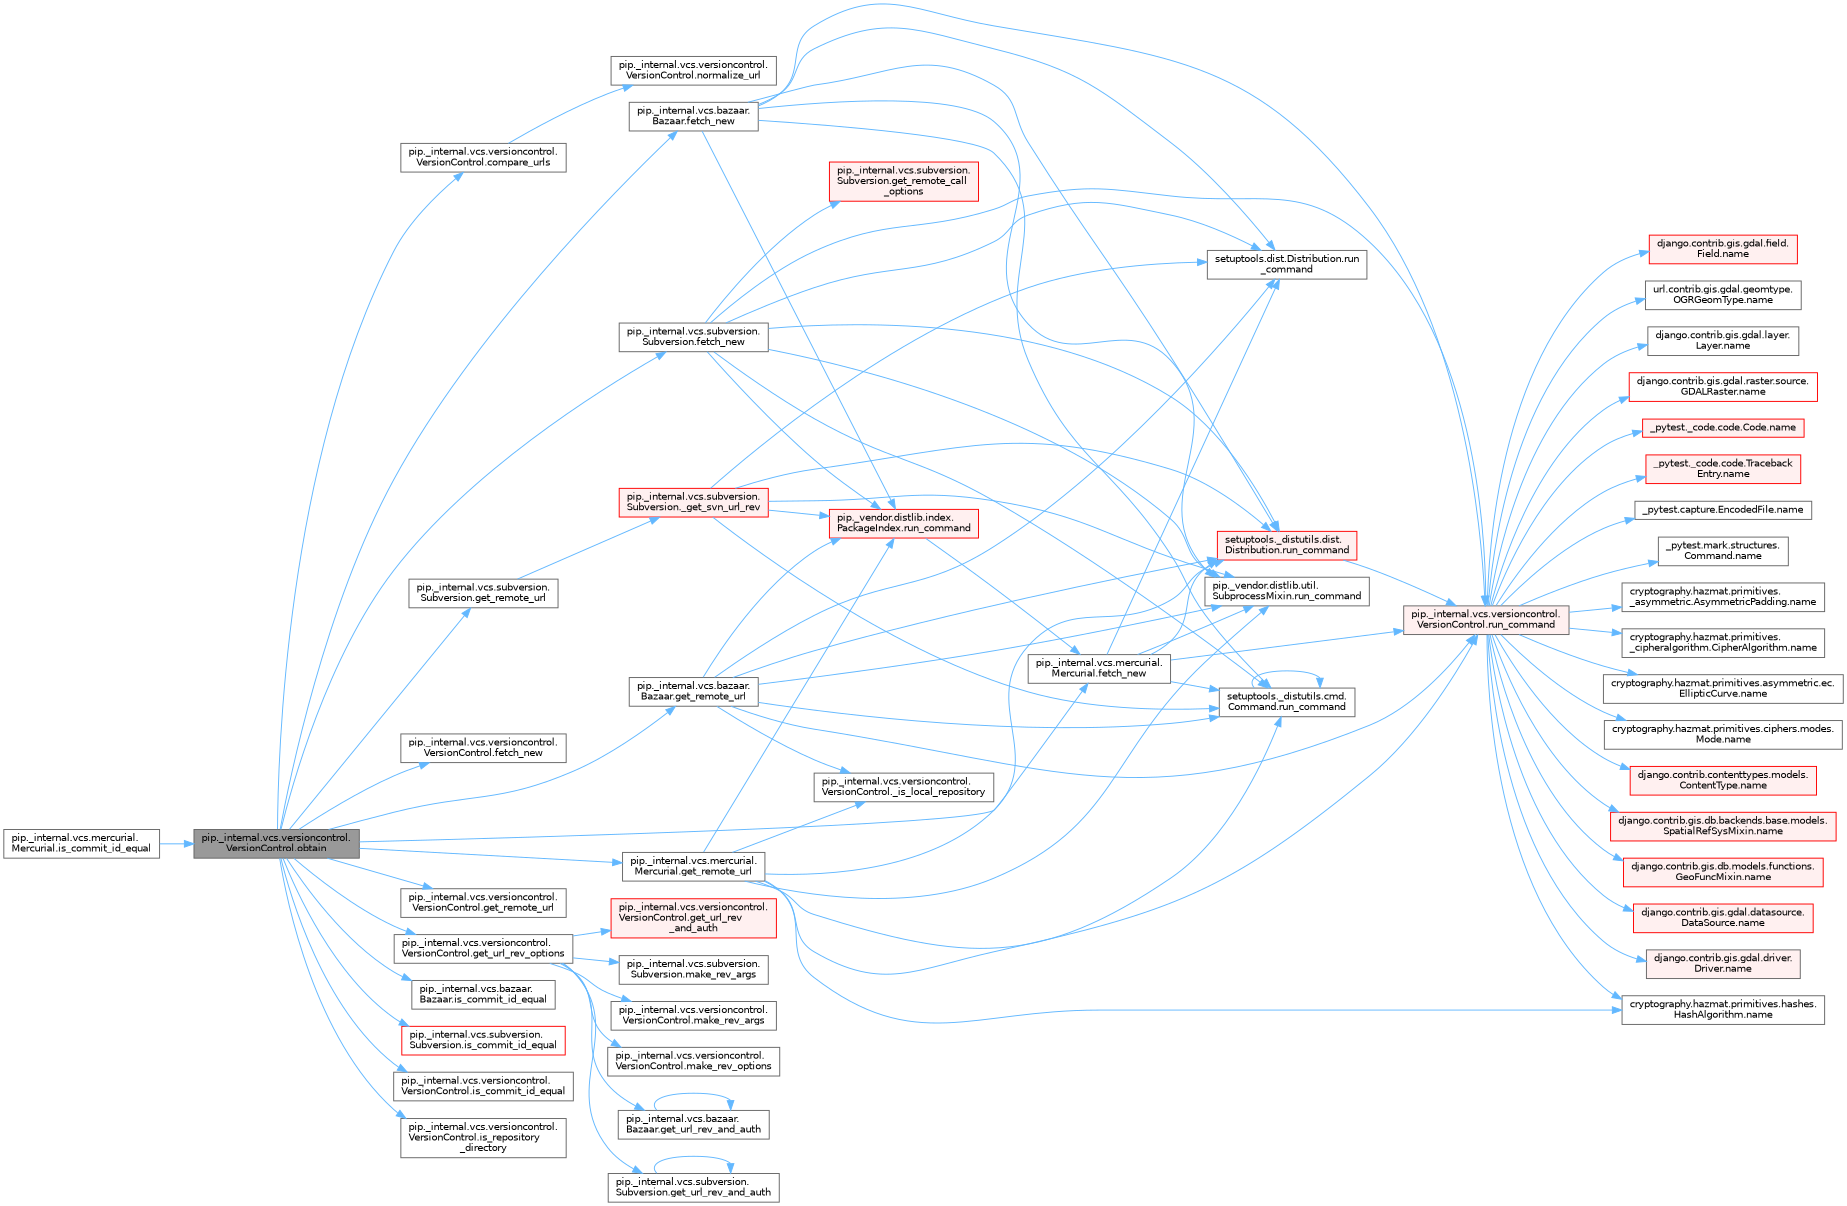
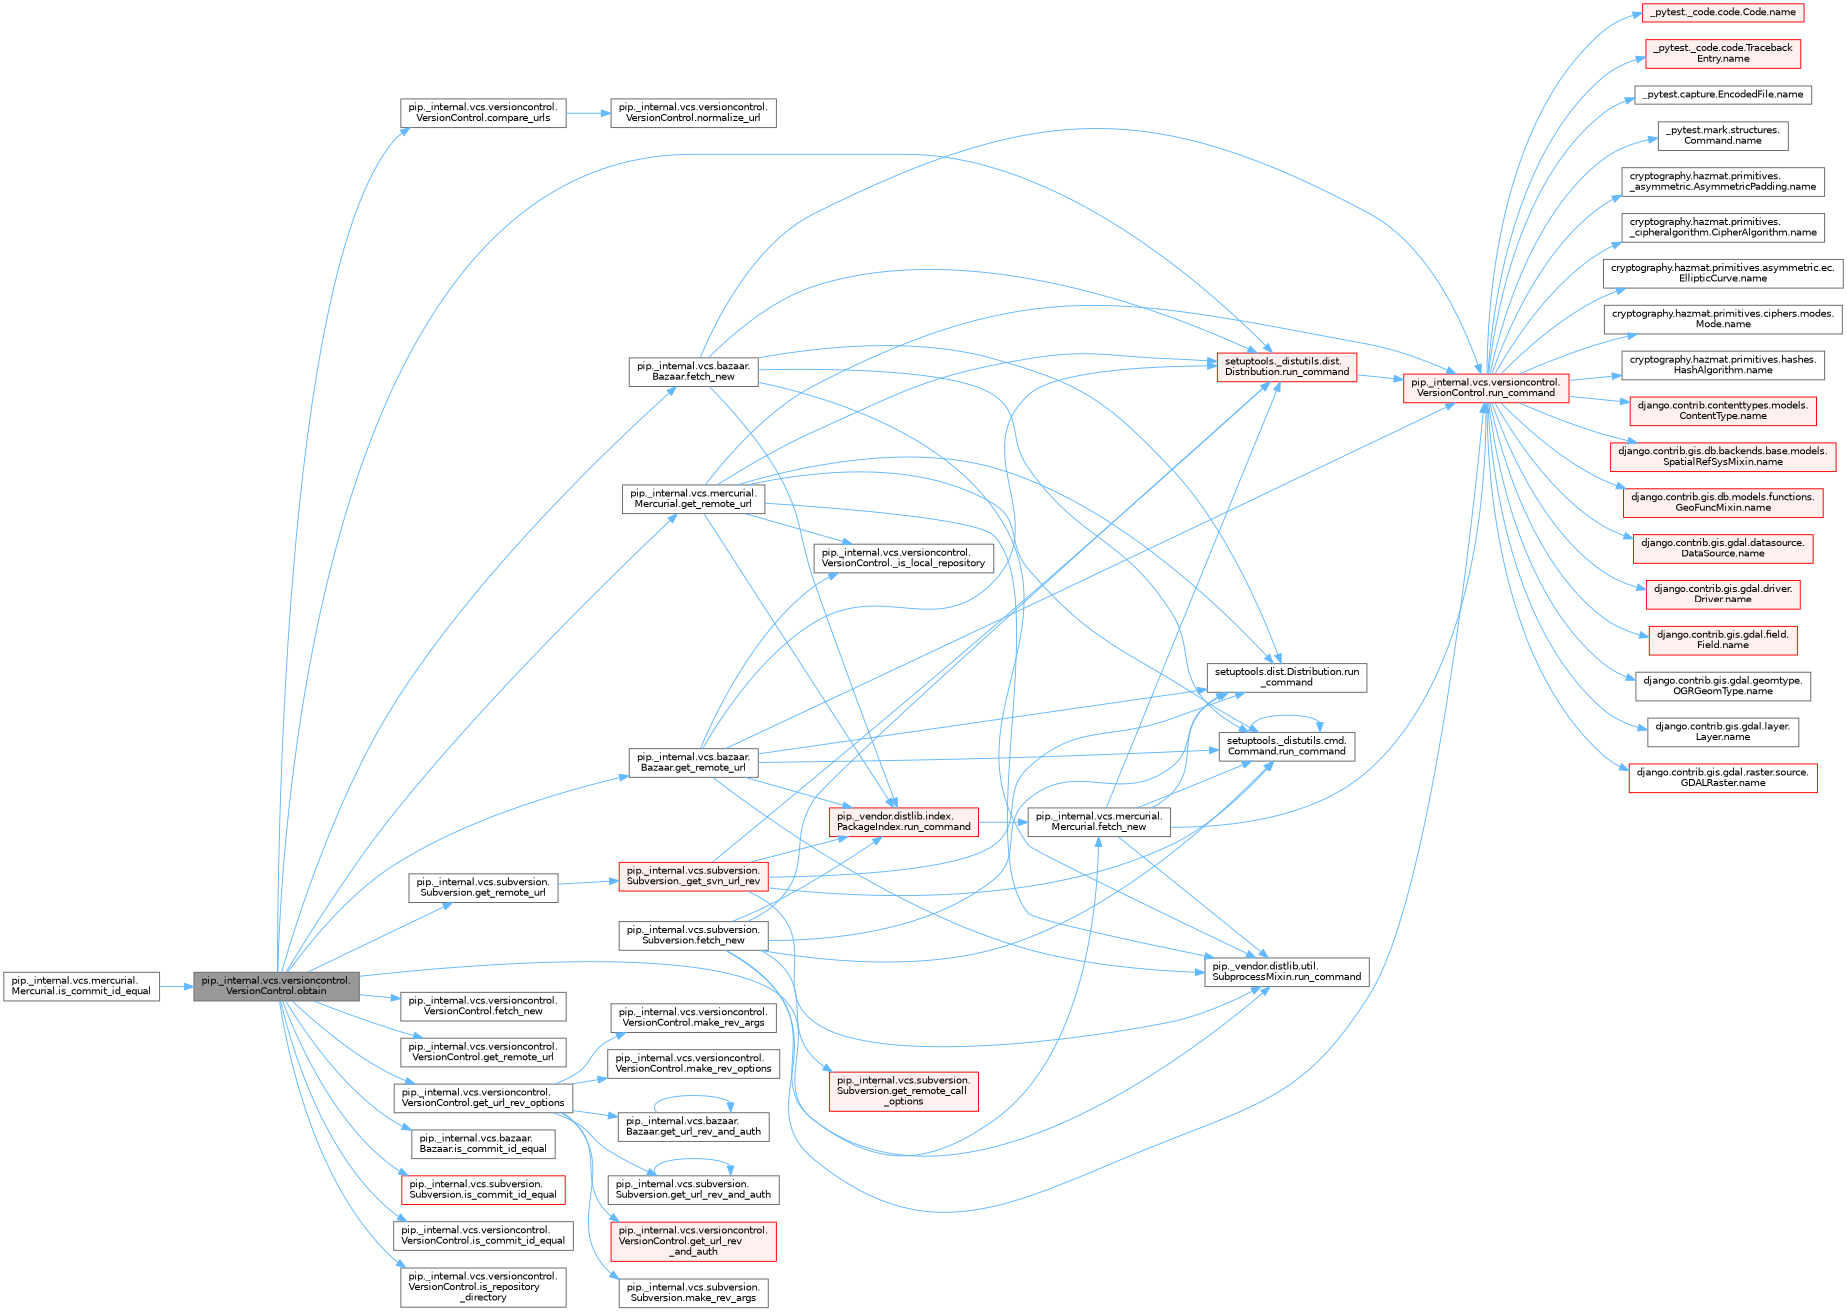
node "url.contrib.gis.gdal.geomtype. OGRGeomType.name": label "url.contrib.gis.gdal.geomtype. OGRGeomType.name" -> "django.contrib.gis.gdal.geomtype. OGRGeomType.name"
edge "pip._internal.vcs.versioncontrol. VersionControl.obtain" -> "pip._internal.vcs.subversion. Subversion.fetch_new": now "pip._internal.vcs.versioncontrol. VersionControl.obtain" -> "setuptools._distutils.dist. Distribution.run_command"
node "pip._internal.vcs.versioncontrol. VersionControl.run_command": color grey40 -> red
node "django.contrib.gis.gdal.driver. Driver.name": color grey40 -> red
edge "pip._internal.vcs.mercurial. Mercurial.get_remote_url" -> "cryptography.hazmat.primitives.hashes. HashAlgorithm.name": now "pip._internal.vcs.mercurial. Mercurial.get_remote_url" -> "setuptools.dist.Distribution.run _command"
